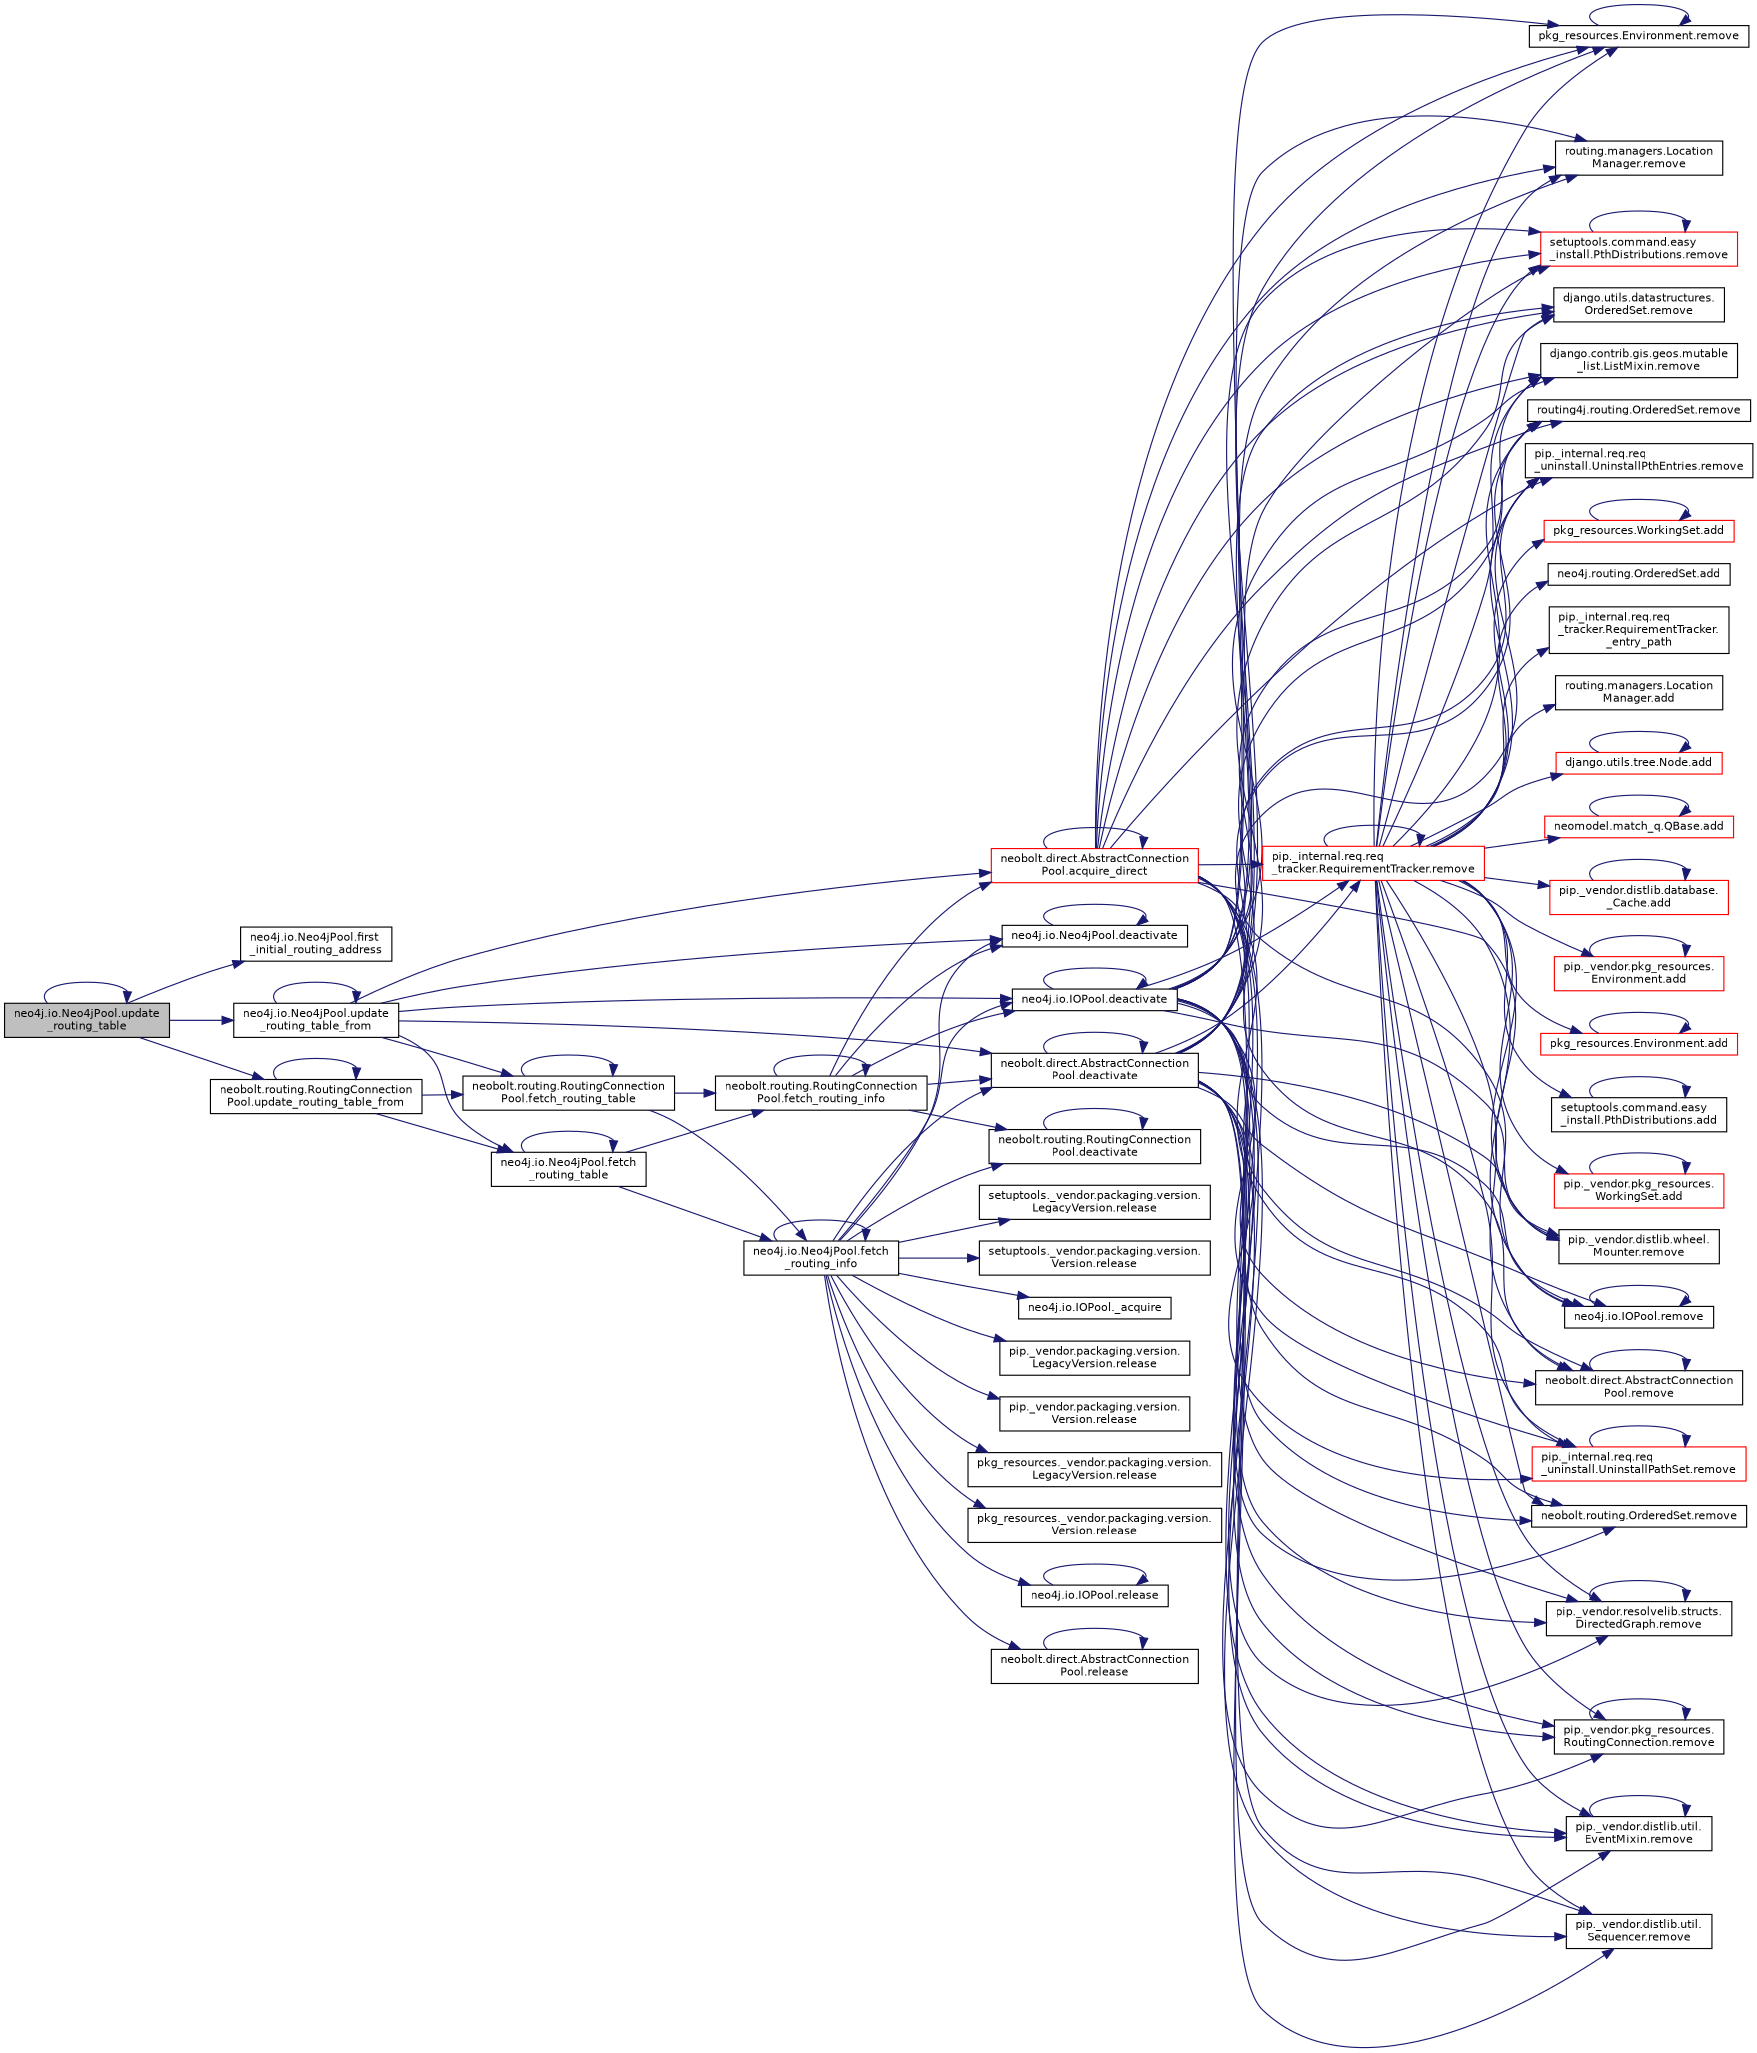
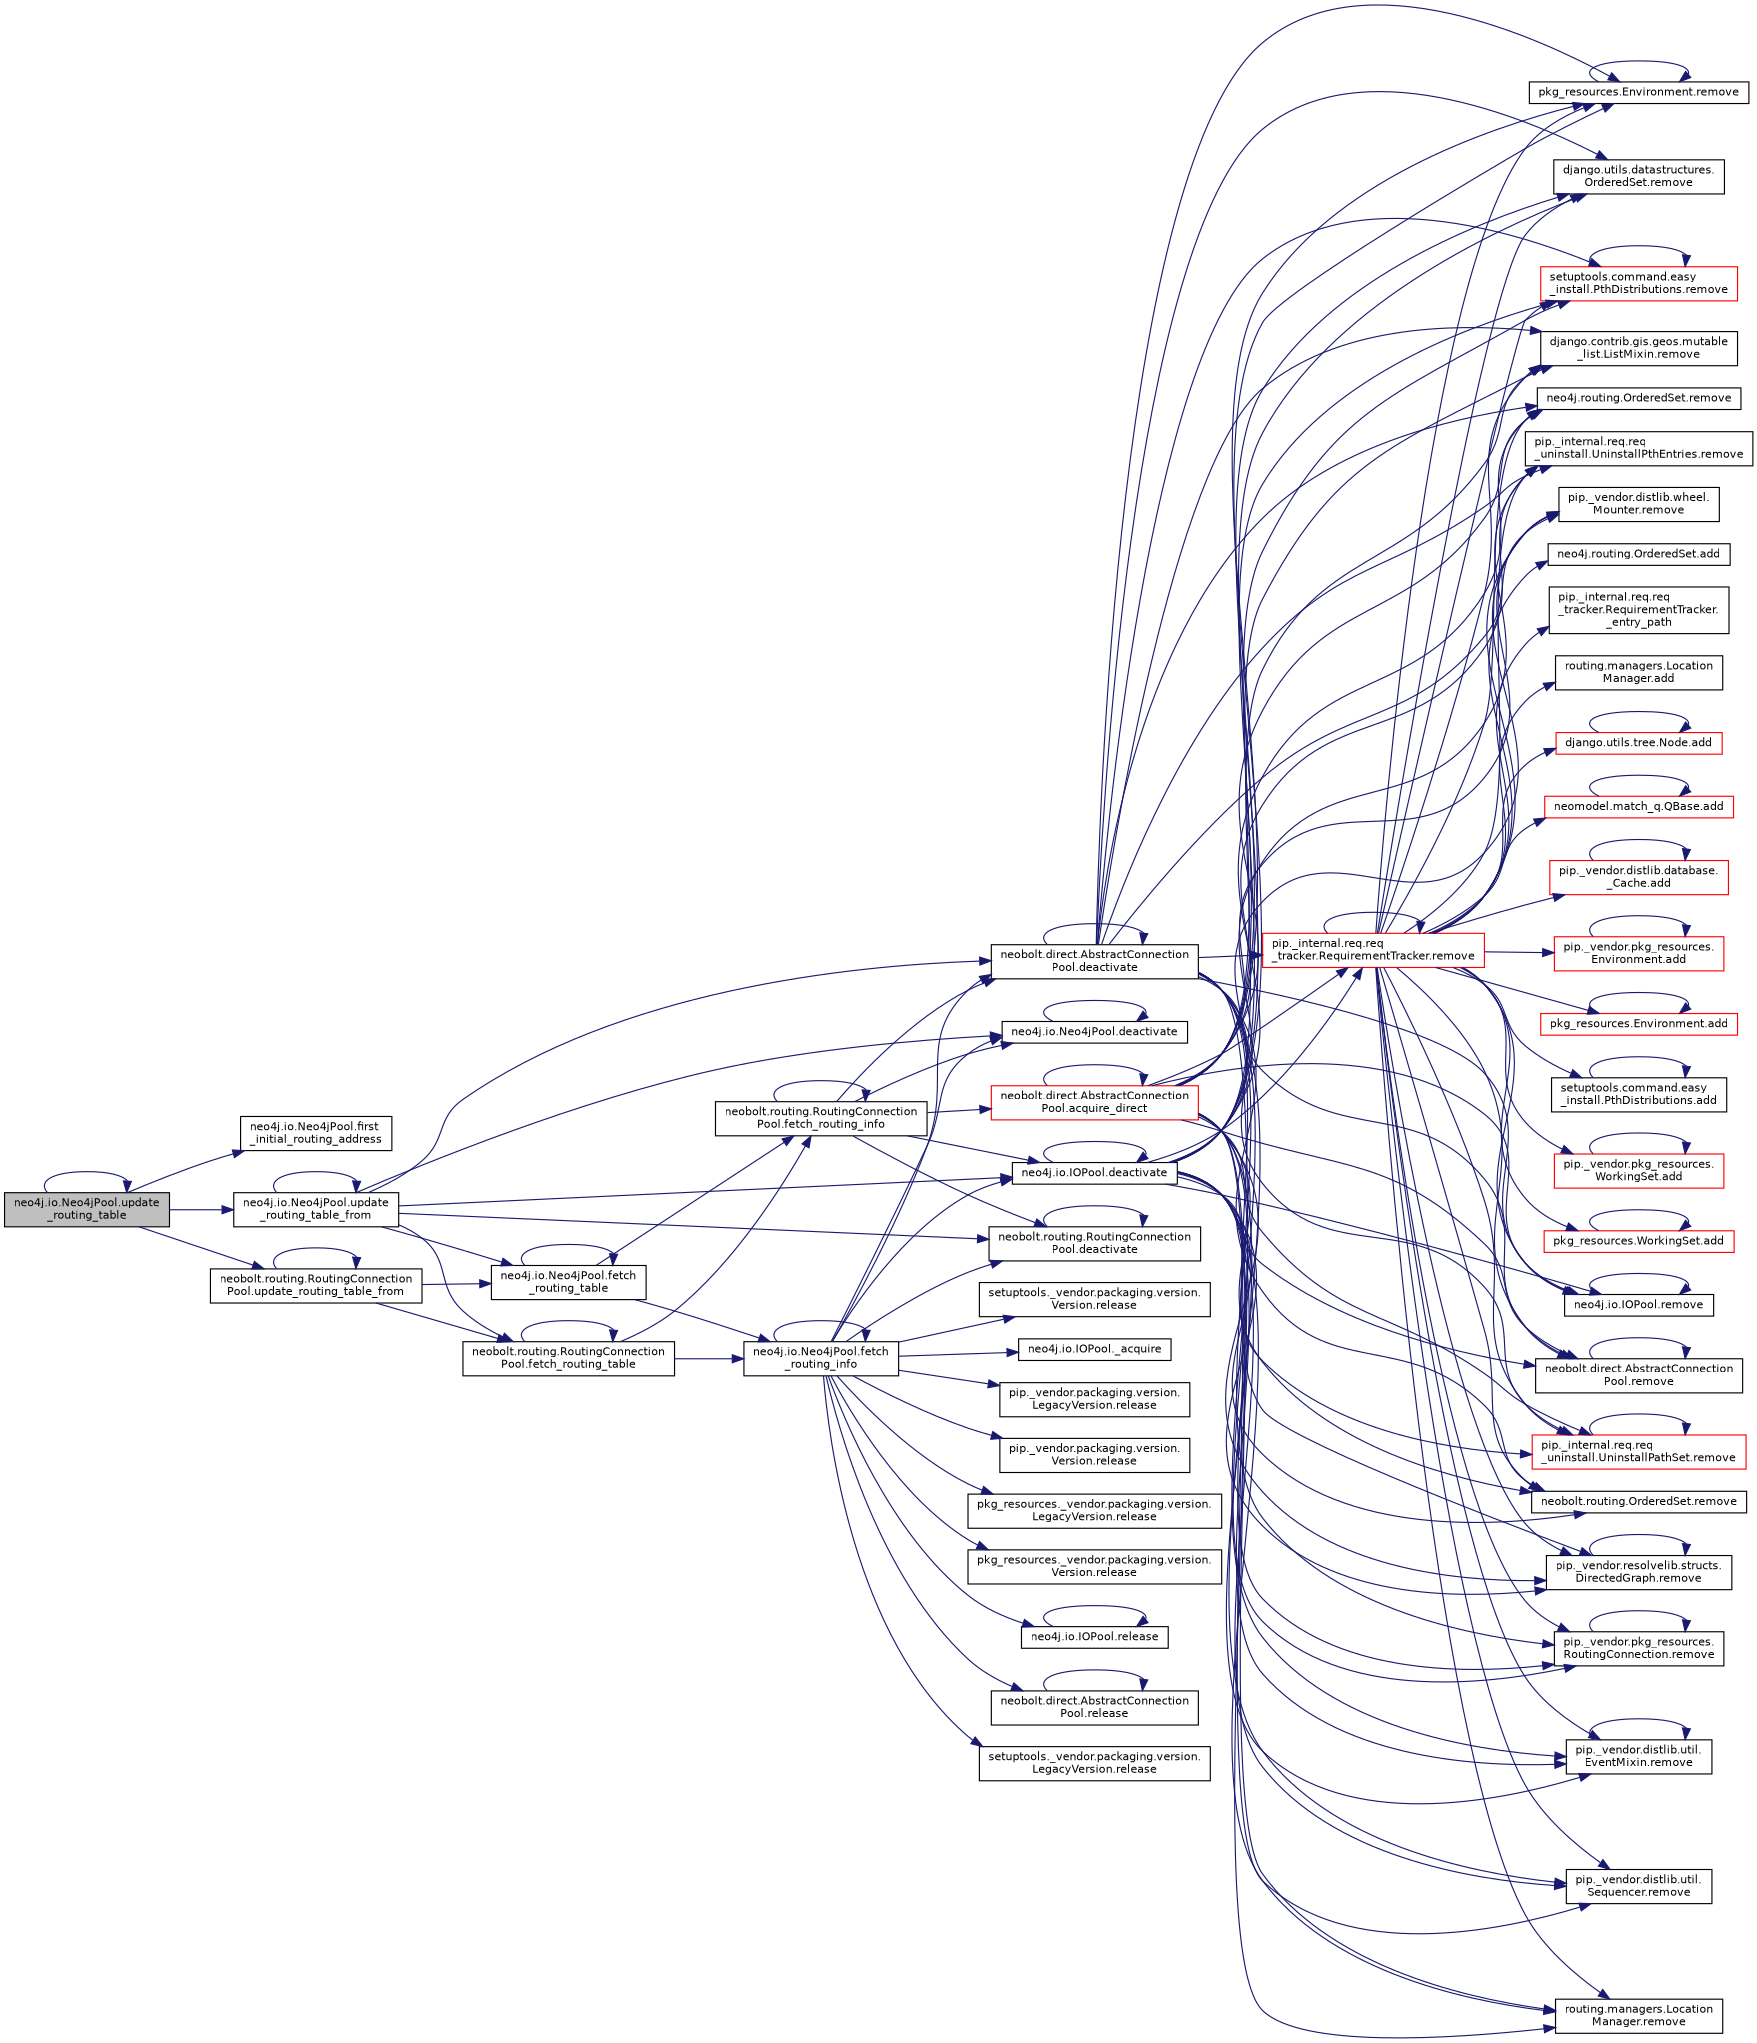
node "routing4j.routing.OrderedSet.remove": label "routing4j.routing.OrderedSet.remove" -> "neo4j.routing.OrderedSet.remove"
edge "neo4j.io.Neo4jPool.update _routing_table_from" -> "neobolt.direct.AbstractConnection Pool.acquire_direct": now "neo4j.io.Neo4jPool.update _routing_table_from" -> "neobolt.routing.RoutingConnection Pool.deactivate"
